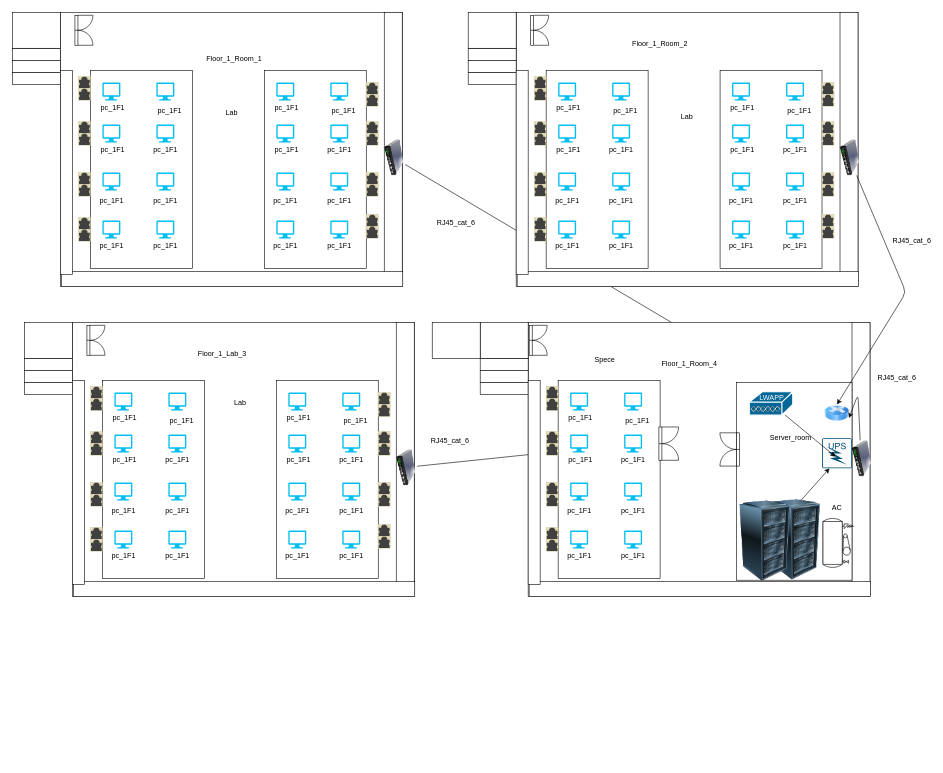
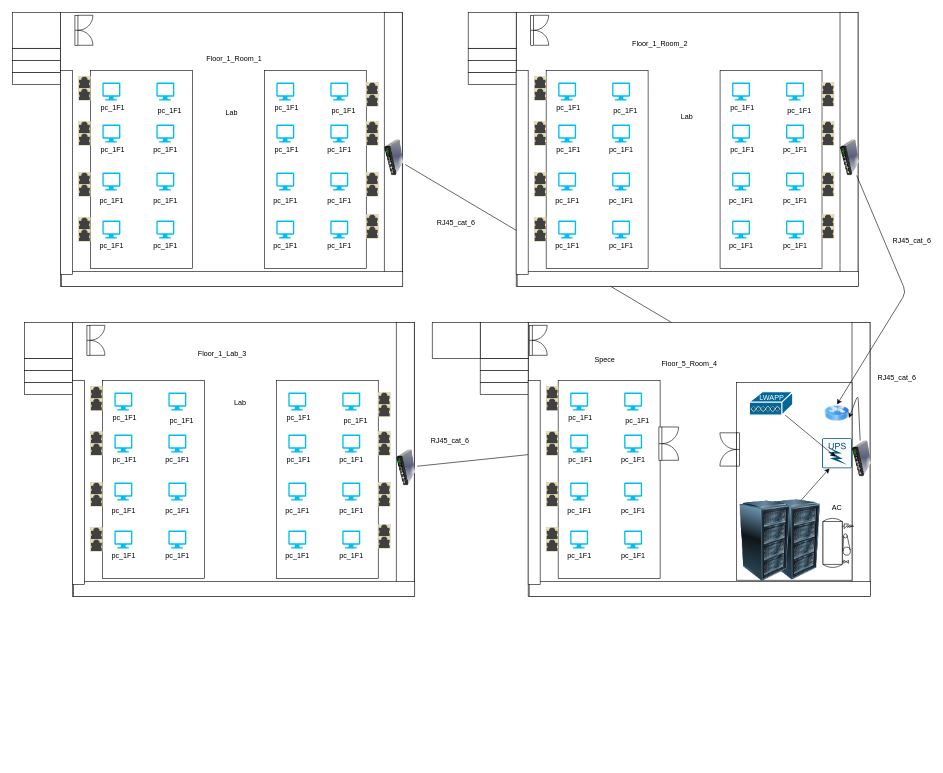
node "Floor_1_Room_4": label "Floor_1_Room_4" -> "Floor_5_Room_4"
node "Server_room": removed
